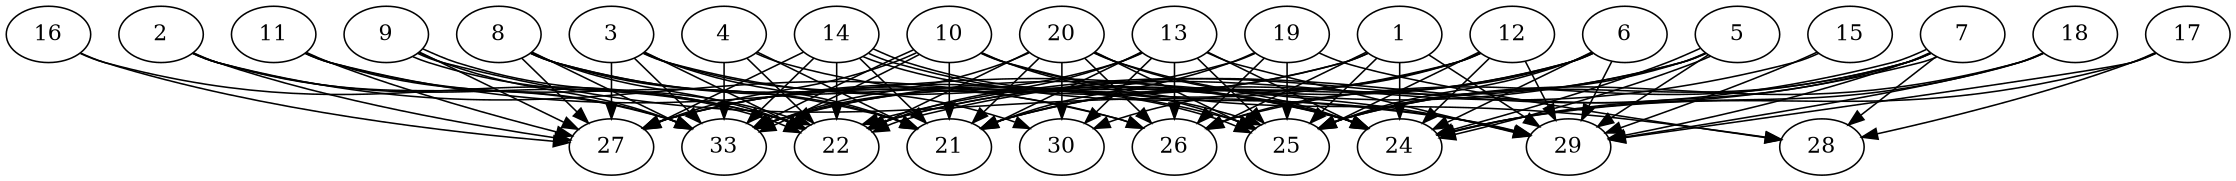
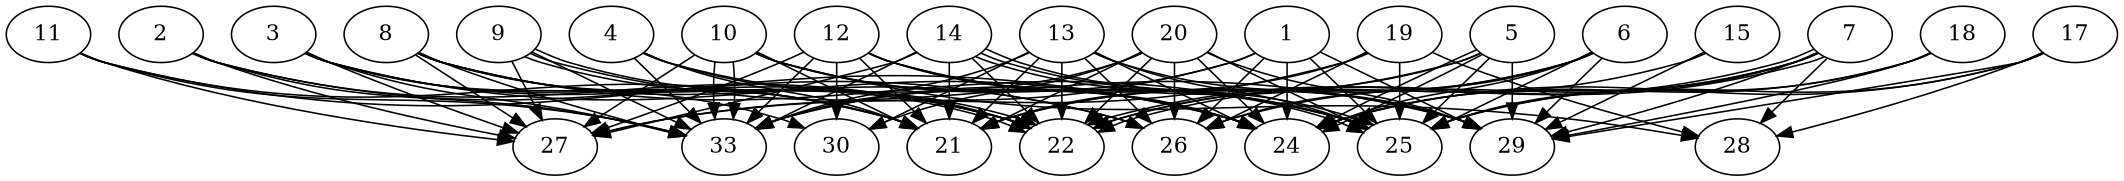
node "16": removed
edge "12" -> "33": added
edge "17" -> "25": added
